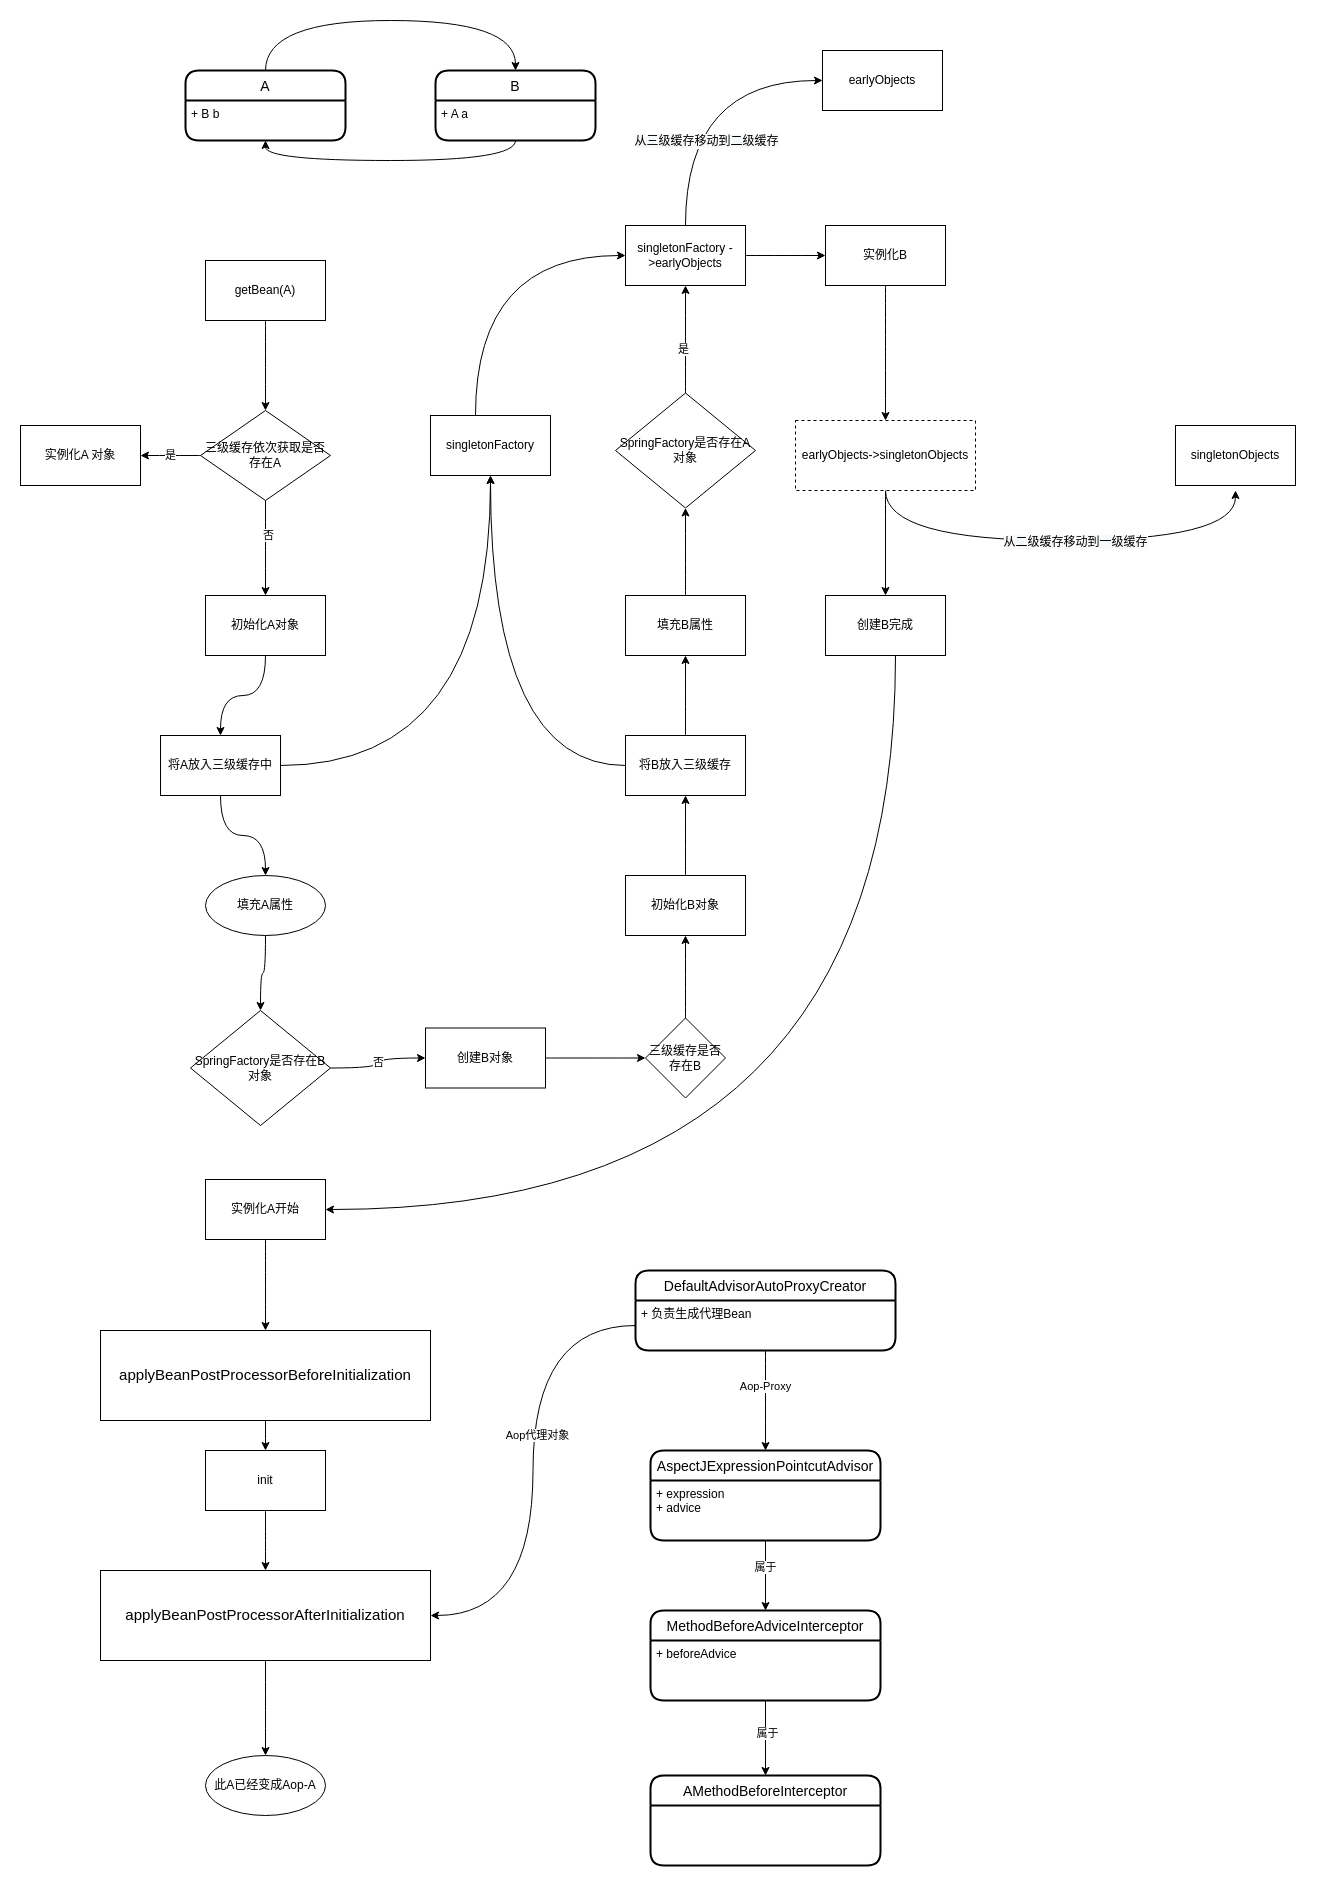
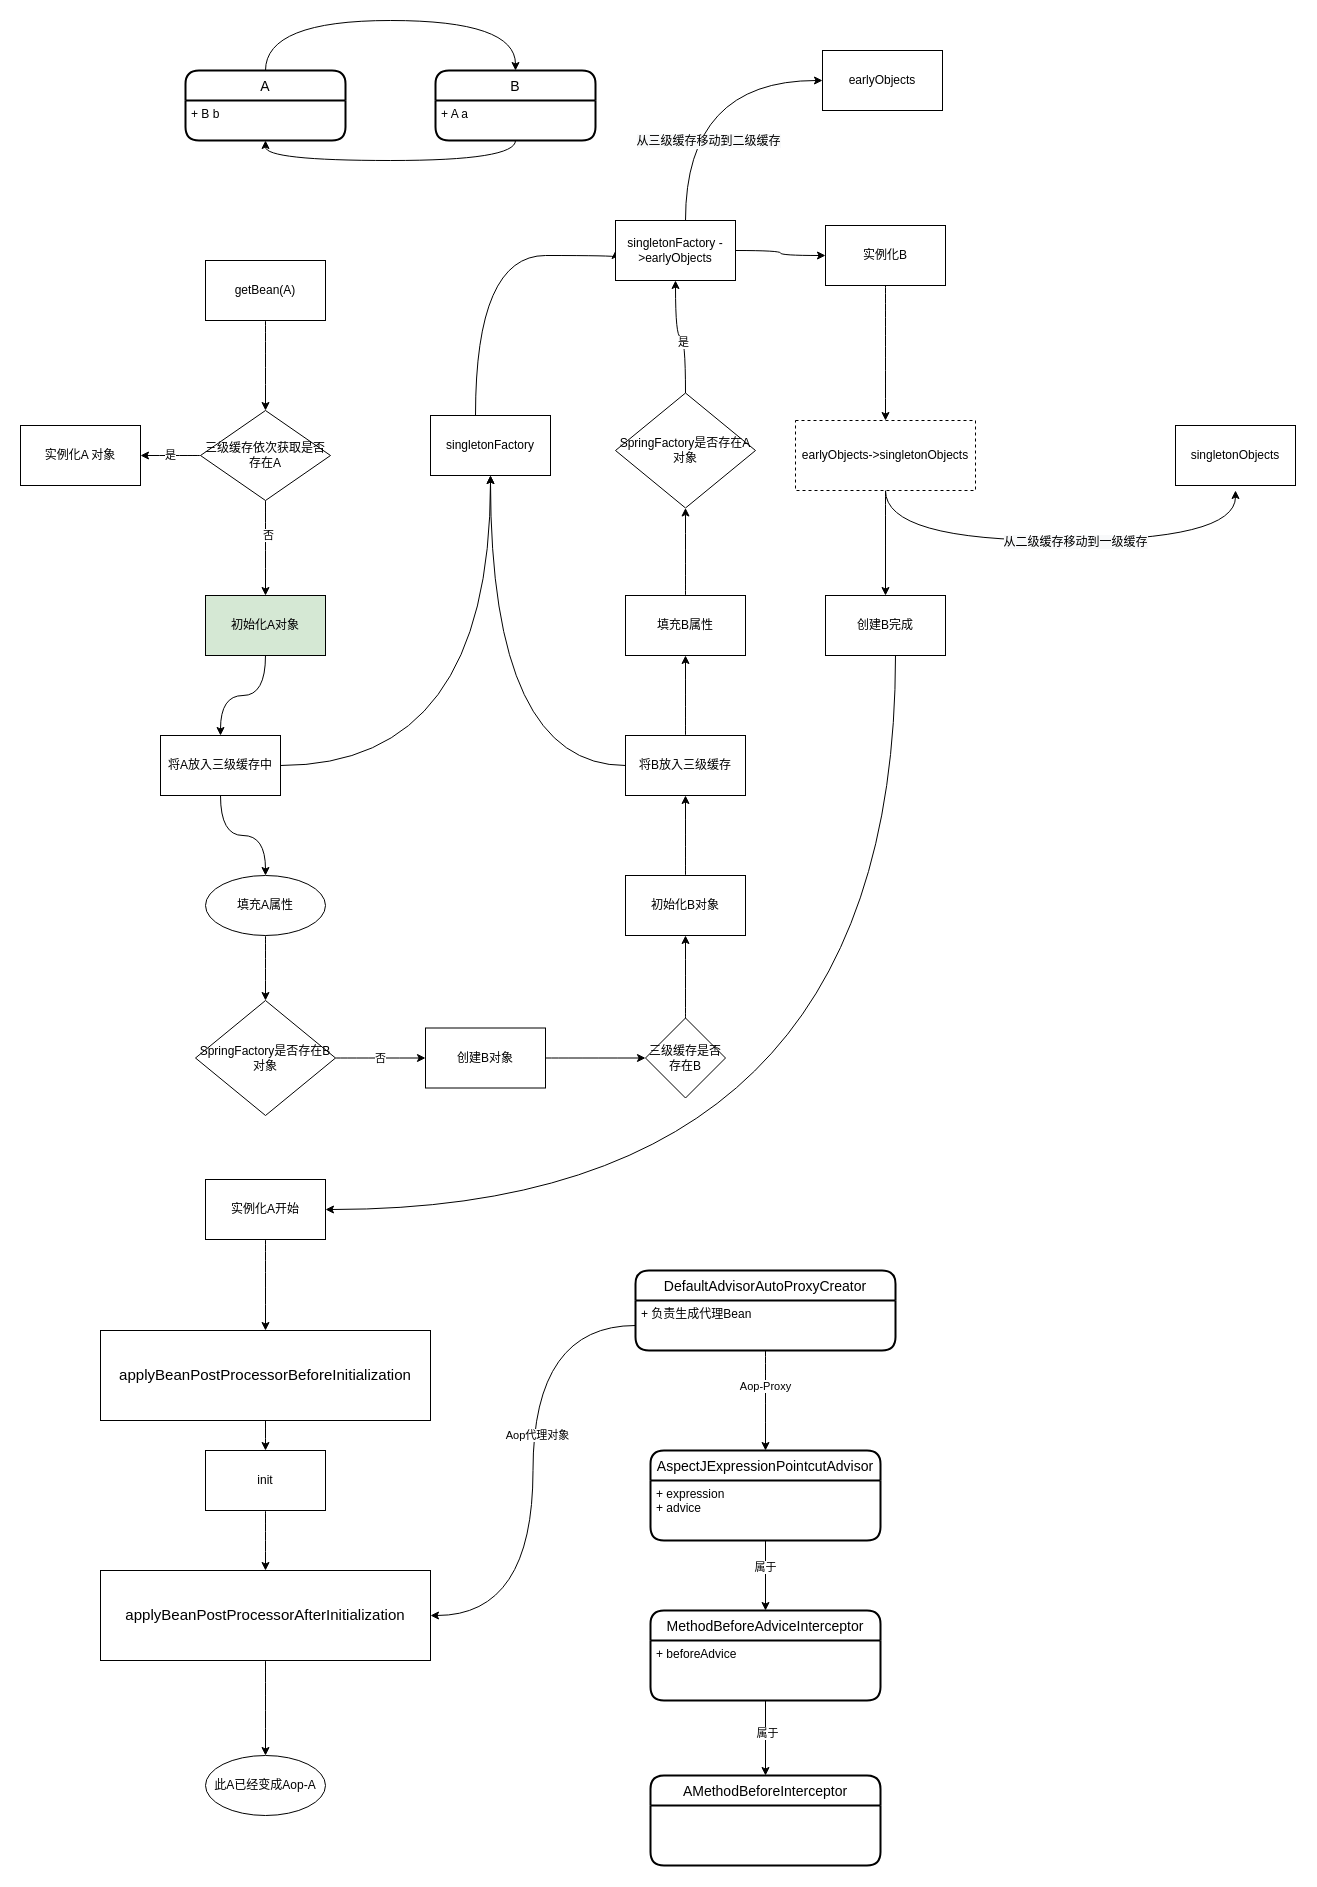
node "singletonFactory ->earlyObjects": moved (686, 256) -> (676, 251)
node "初始化A对象": fillcolor #ffffff -> #d5e8d4
node "SpringFactory是否存在B对象": moved (261, 1068) -> (266, 1058)
